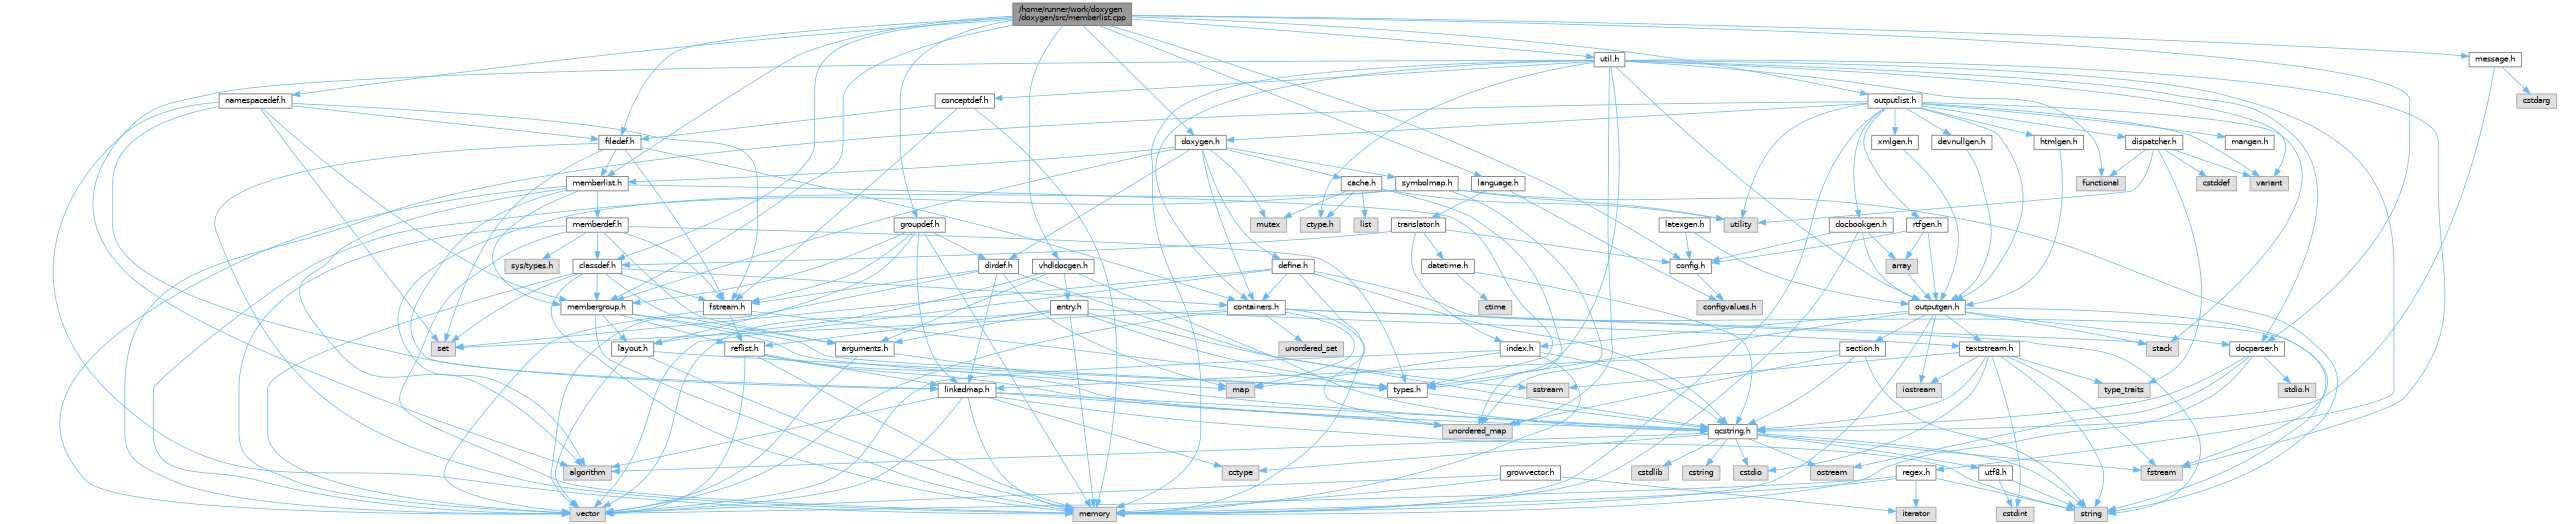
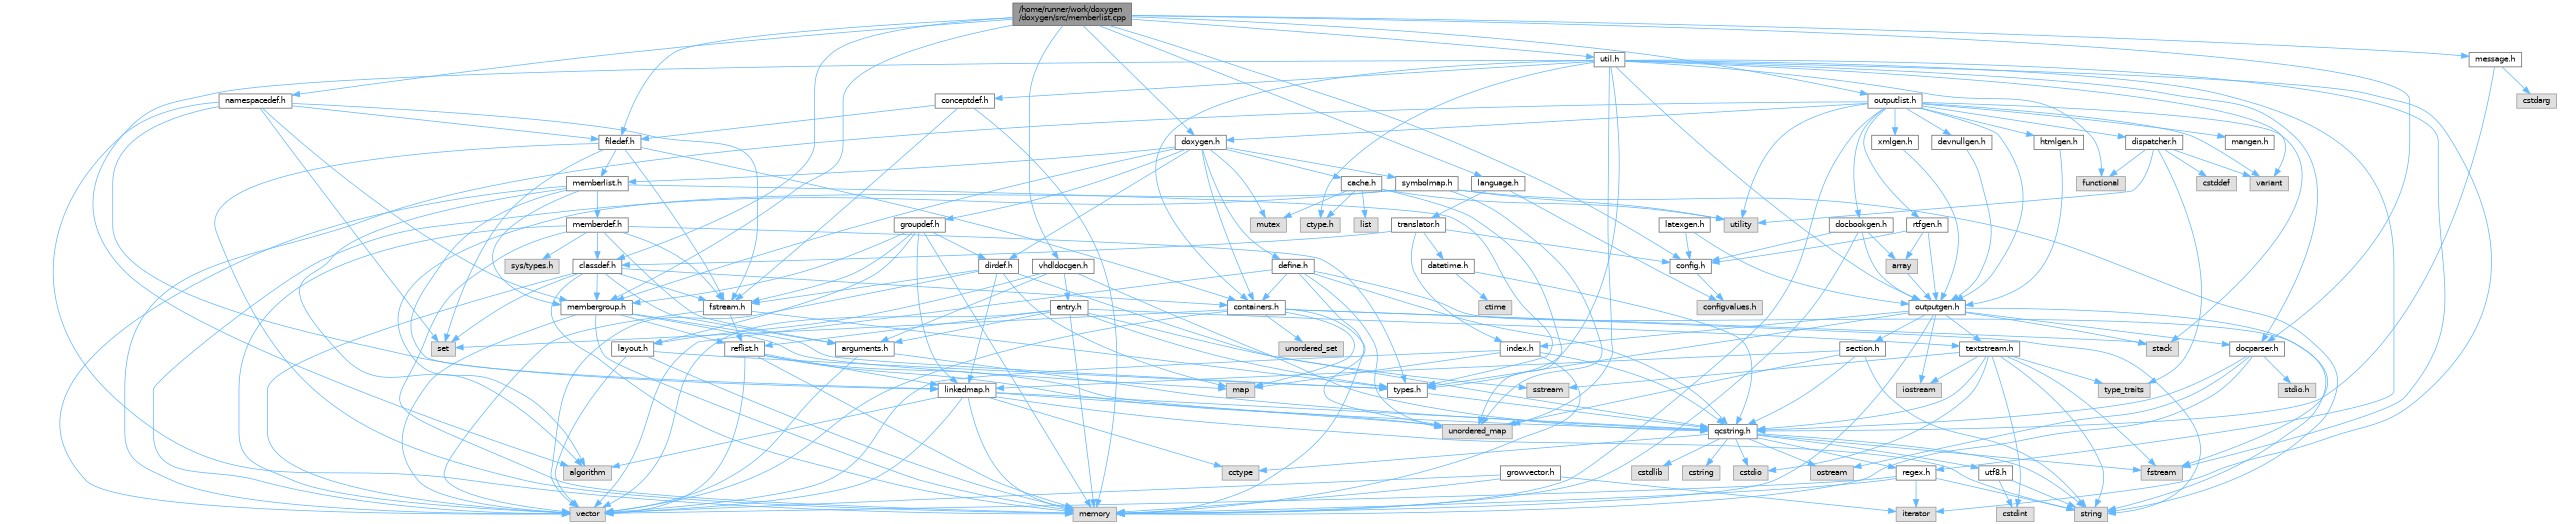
edge "/home/runner/work/doxygen /doxygen/src/memberlist.cpp" -> "memberlist.h": removed
edge "/home/runner/work/doxygen /doxygen/src/memberlist.cpp" -> "groupdef.h": now "doxygen.h" -> "groupdef.h"
edge "util.h" -> "memory": now "util.h" -> "iterator"
edge "define.h" -> "set": now "define.h" -> "unordered_map"
edge "membergroup.h" -> "layout.h": now "membergroup.h" -> "vector"
edge "qcstring.h" -> "algorithm": now "qcstring.h" -> "regex.h"
